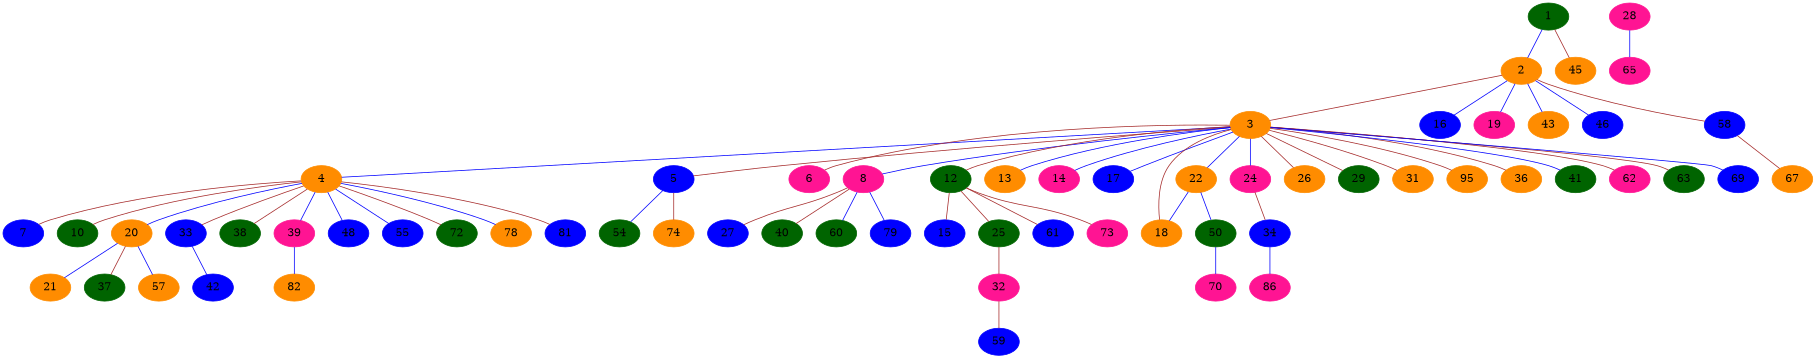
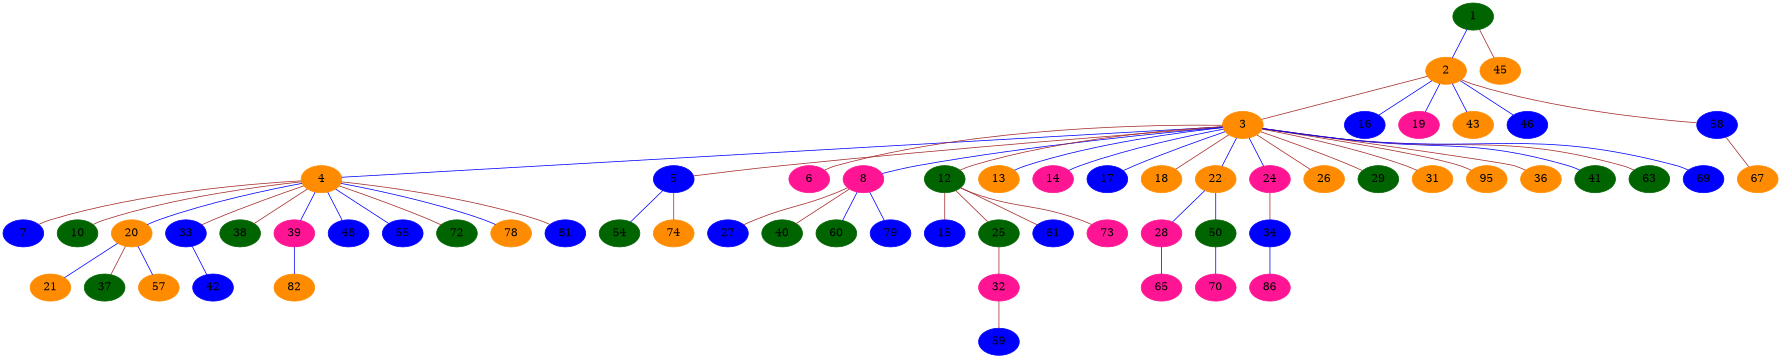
node "62": removed
edge "22" -- "18": now "22" -- "28"
